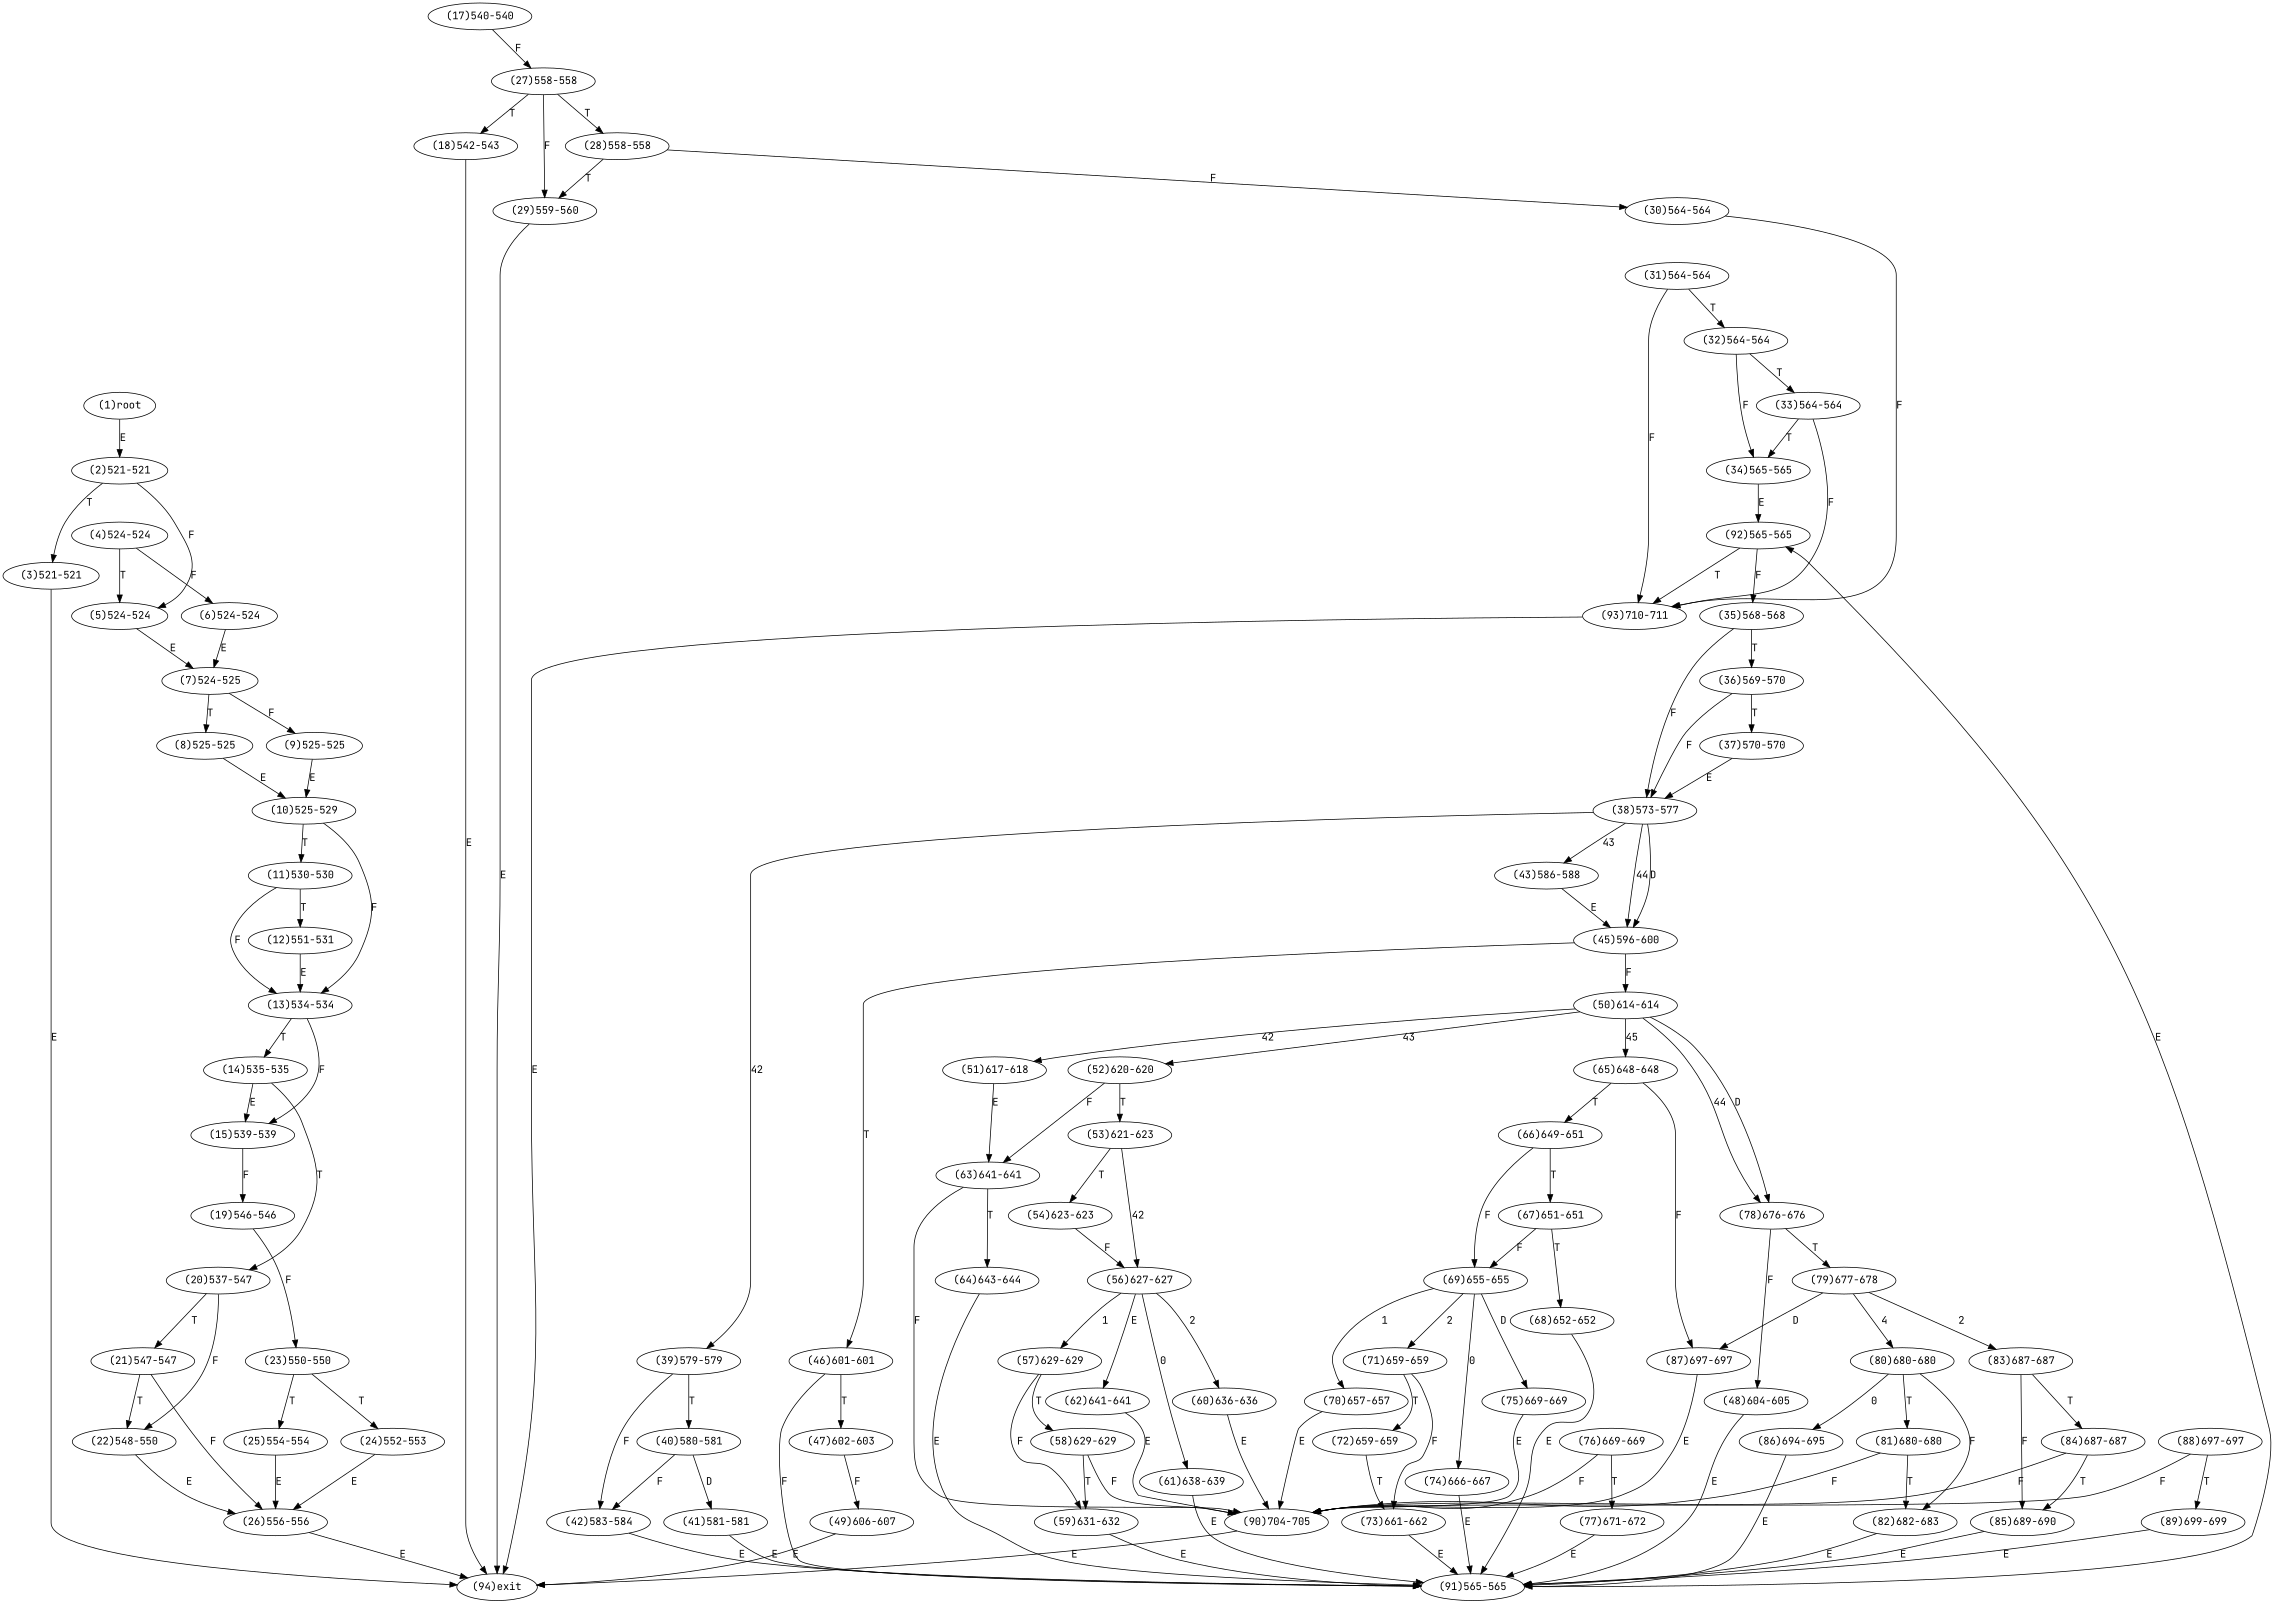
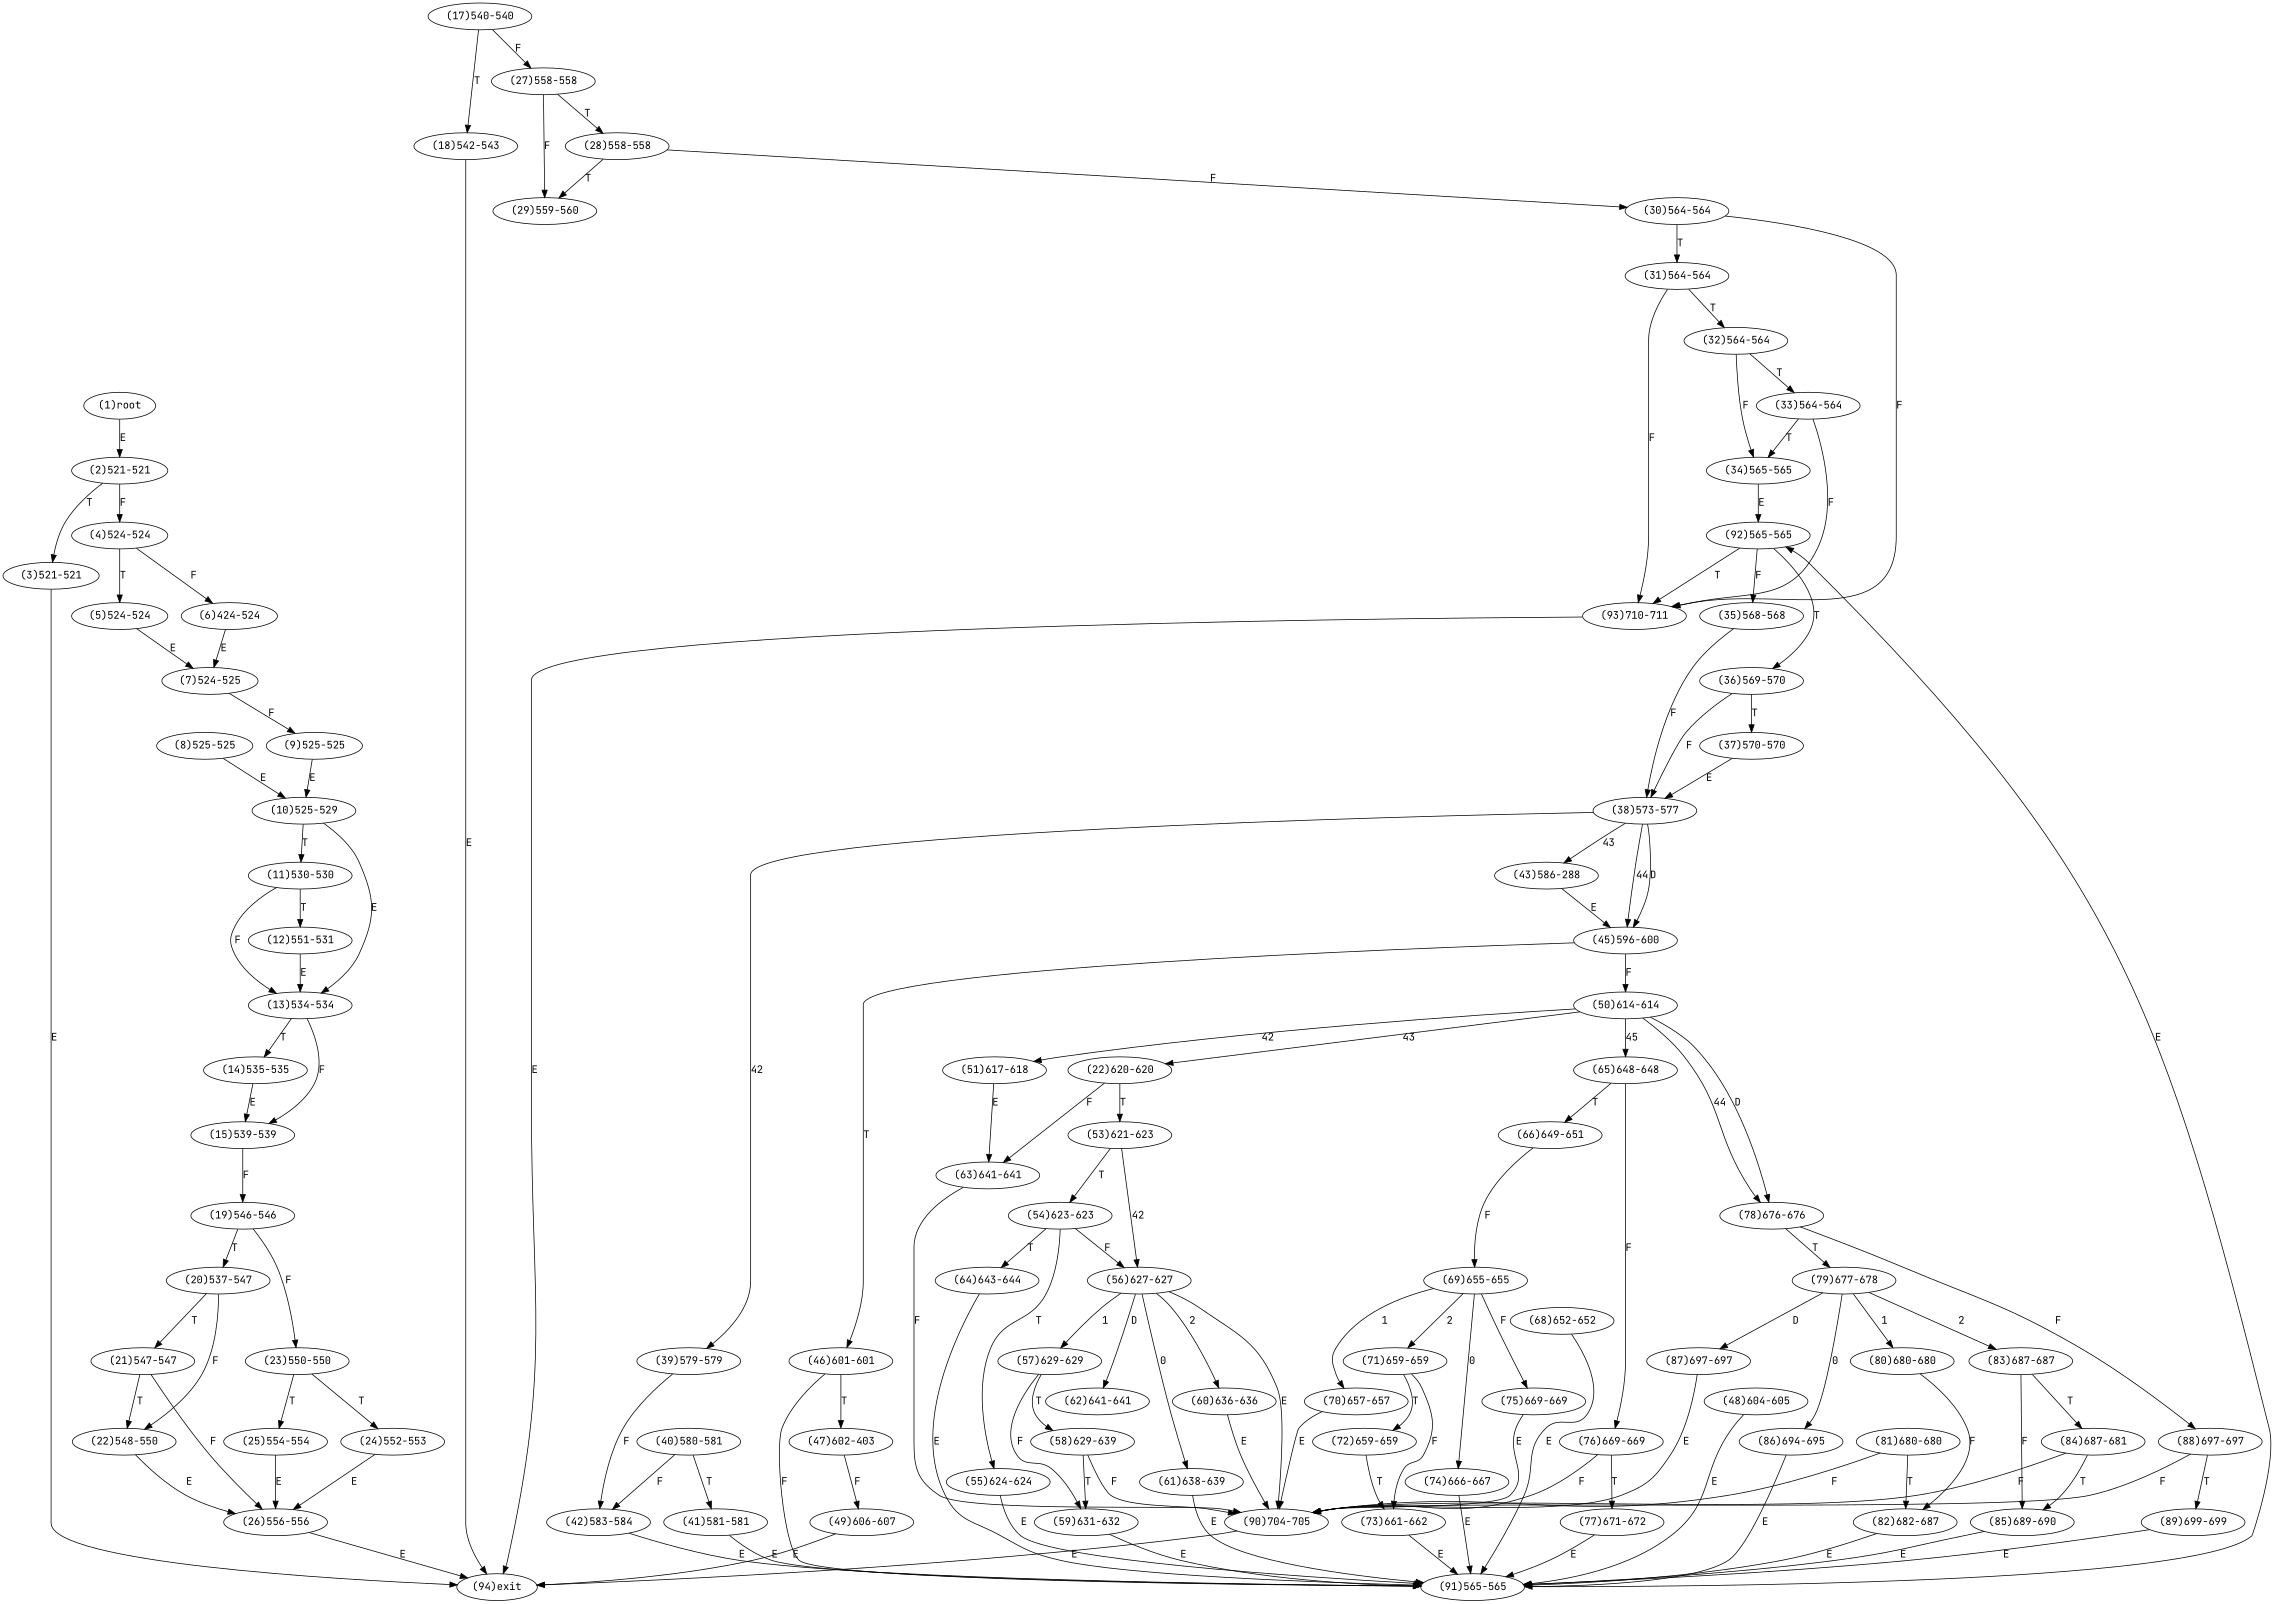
edge "(27)558-558" -> "(18)542-543": now "(17)540-540" -> "(18)542-543"
edge "(30)564-564" -> "(31)564-564": added, label "T"
edge "(2)521-521" -> "(5)524-524": now "(2)521-521" -> "(4)524-524"
node "(6)524-524": label "(6)524-524" -> "(6)424-524"
edge "(35)568-568" -> "(36)569-570": now "(92)565-565" -> "(36)569-570"
edge "(7)524-525" -> "(8)525-525": removed, label "T"
node "(43)586-588": label "(43)586-588" -> "(43)586-288"
edge "(29)559-560" -> "(94)exit": removed, label "E"
edge "(10)525-529" -> "(13)534-534": label "F" -> "E"
node "(52)620-620": label "(52)620-620" -> "(22)620-620"
edge "(14)535-535" -> "(20)537-547": now "(19)546-546" -> "(20)537-547"
edge "(65)648-648" -> "(87)697-697": now "(65)648-648" -> "(76)669-669"
node "(67)651-651": removed
edge "(63)641-641" -> "(64)643-644": now "(54)623-623" -> "(64)643-644"
edge "(78)676-676" -> "(48)604-605": now "(78)676-676" -> "(88)697-697"
edge "(56)627-627" -> "(62)641-641": label "E" -> "D"
edge "(69)655-655" -> "(75)669-669": label "D" -> "F"
edge "(79)677-678" -> "(80)680-680": label "4" -> "1"
edge "(39)579-579" -> "(40)580-581": removed, label "T"
edge "(80)680-680" -> "(81)680-680": removed, label "T"
edge "(80)680-680" -> "(86)694-695": now "(79)677-678" -> "(86)694-695"
node "(47)602-603": label "(47)602-603" -> "(47)602-403"
node "(58)629-629": label "(58)629-629" -> "(58)629-639"
node "(84)687-687": label "(84)687-687" -> "(84)687-681"
edge "(40)580-581" -> "(41)581-581": label "D" -> "T"
node "(55)624-624": added
edge "(62)641-641" -> "(90)704-705": now "(56)627-627" -> "(90)704-705"
node "(82)682-683": label "(82)682-683" -> "(82)682-687"
